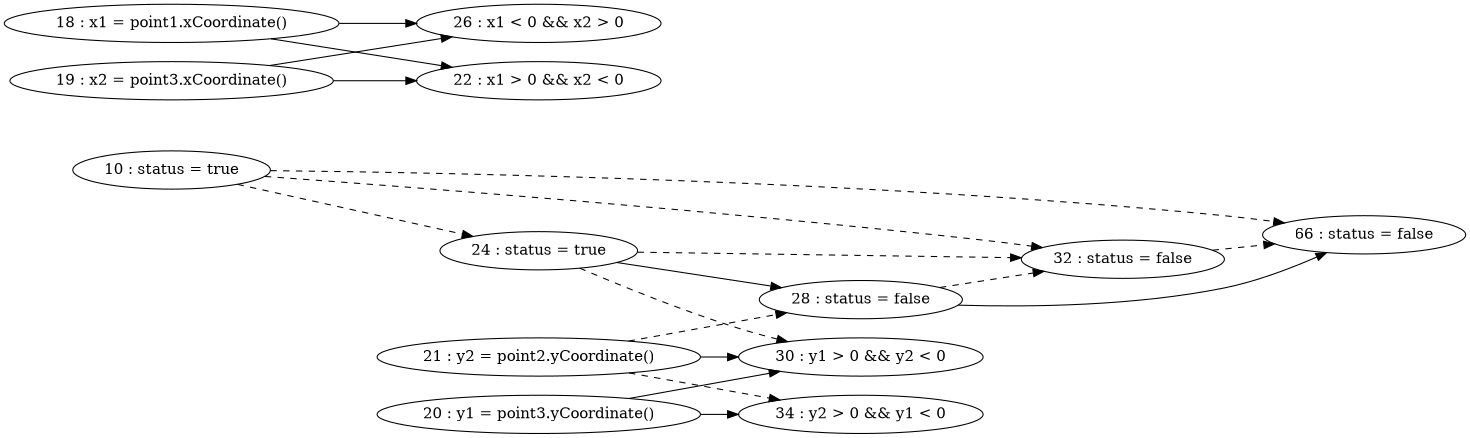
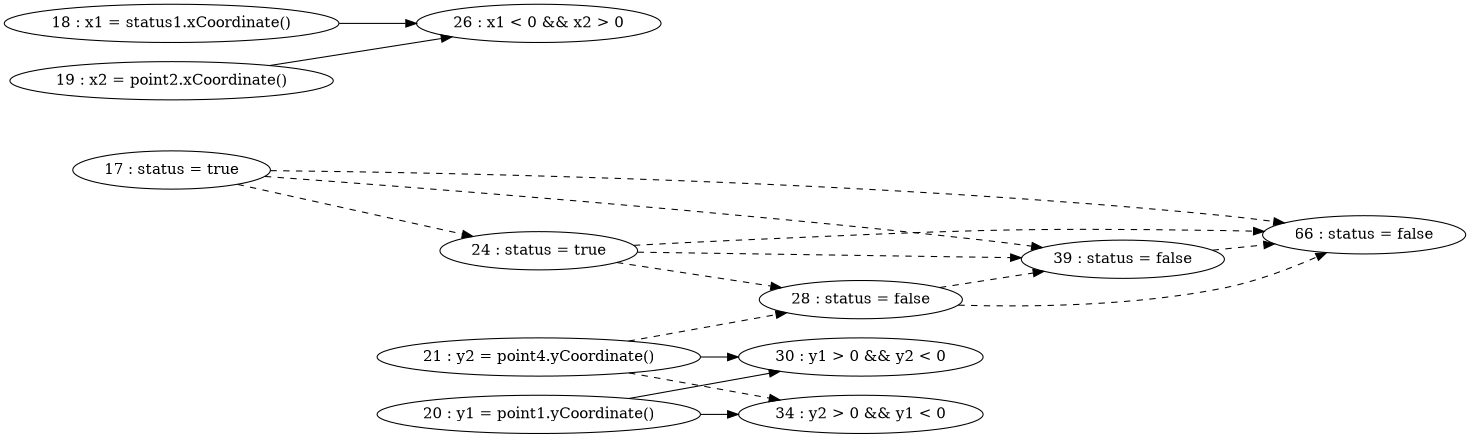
node "18 : x1 = point1.xCoordinate()": label "18 : x1 = point1.xCoordinate()" -> "18 : x1 = status1.xCoordinate()"
node "19 : x2 = point3.xCoordinate()": label "19 : x2 = point3.xCoordinate()" -> "19 : x2 = point2.xCoordinate()"
node "22 : x1 > 0 && x2 < 0": removed
node "10 : status = true": label "10 : status = true" -> "17 : status = true"
node "32 : status = false": label "32 : status = false" -> "39 : status = false"
edge "24 : status = true" -> "28 : status = false": style solid -> dashed
edge "28 : status = false" -> "66 : status = false": style solid -> dashed
edge "24 : status = true" -> "30 : y1 > 0 && y2 < 0": now "24 : status = true" -> "66 : status = false"
node "21 : y2 = point2.yCoordinate()": label "21 : y2 = point2.yCoordinate()" -> "21 : y2 = point4.yCoordinate()"
node "20 : y1 = point3.yCoordinate()": label "20 : y1 = point3.yCoordinate()" -> "20 : y1 = point1.yCoordinate()"
